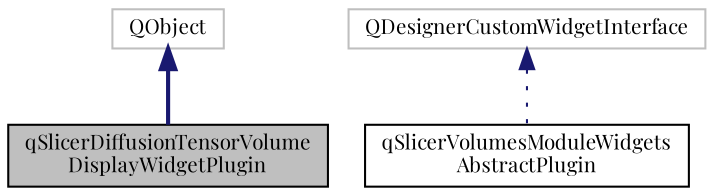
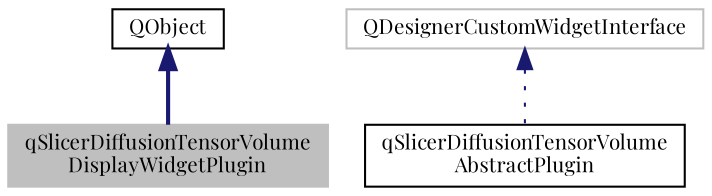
node "QObject": color grey75 -> black
node "qSlicerDiffusionTensorVolume DisplayWidgetPlugin": color black -> grey75
node "qSlicerVolumesModuleWidgets AbstractPlugin": label "qSlicerVolumesModuleWidgets AbstractPlugin" -> "qSlicerDiffusionTensorVolume AbstractPlugin"
